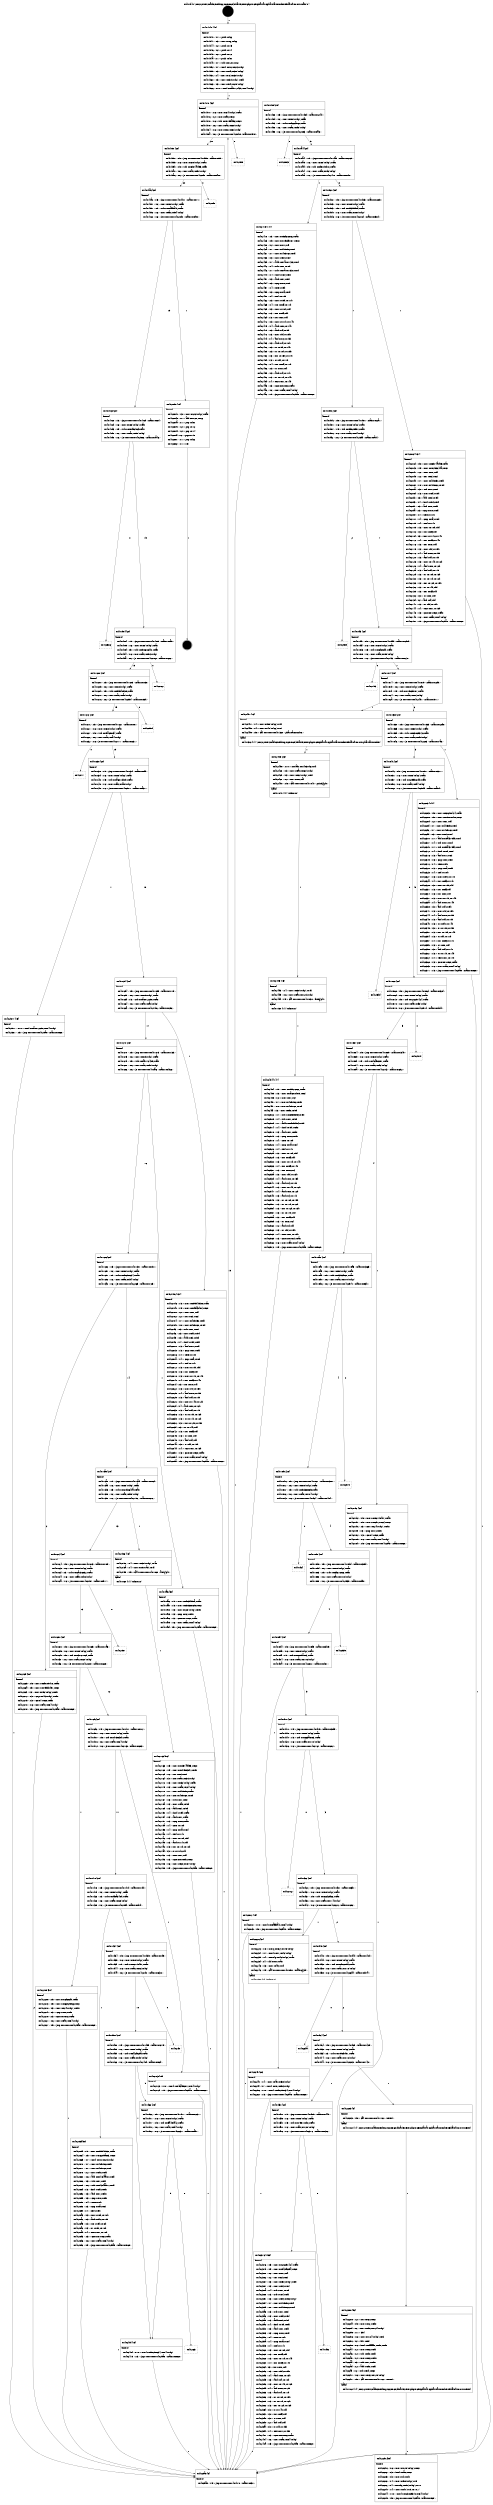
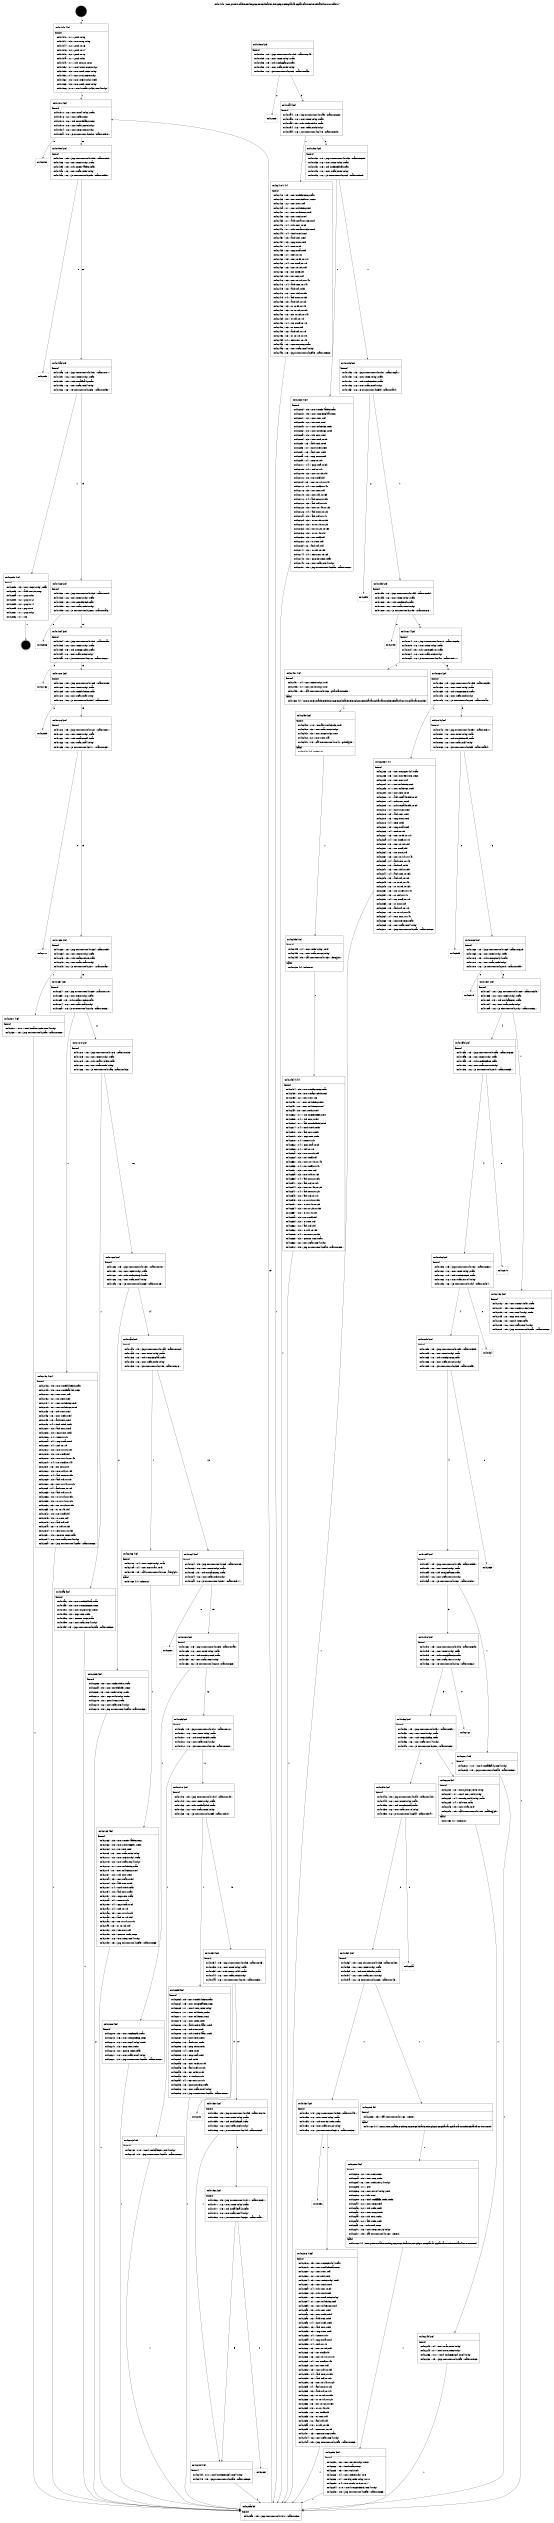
edge "0x4022bc [39]" -> "0x4029ae [5]": added, label "1"
